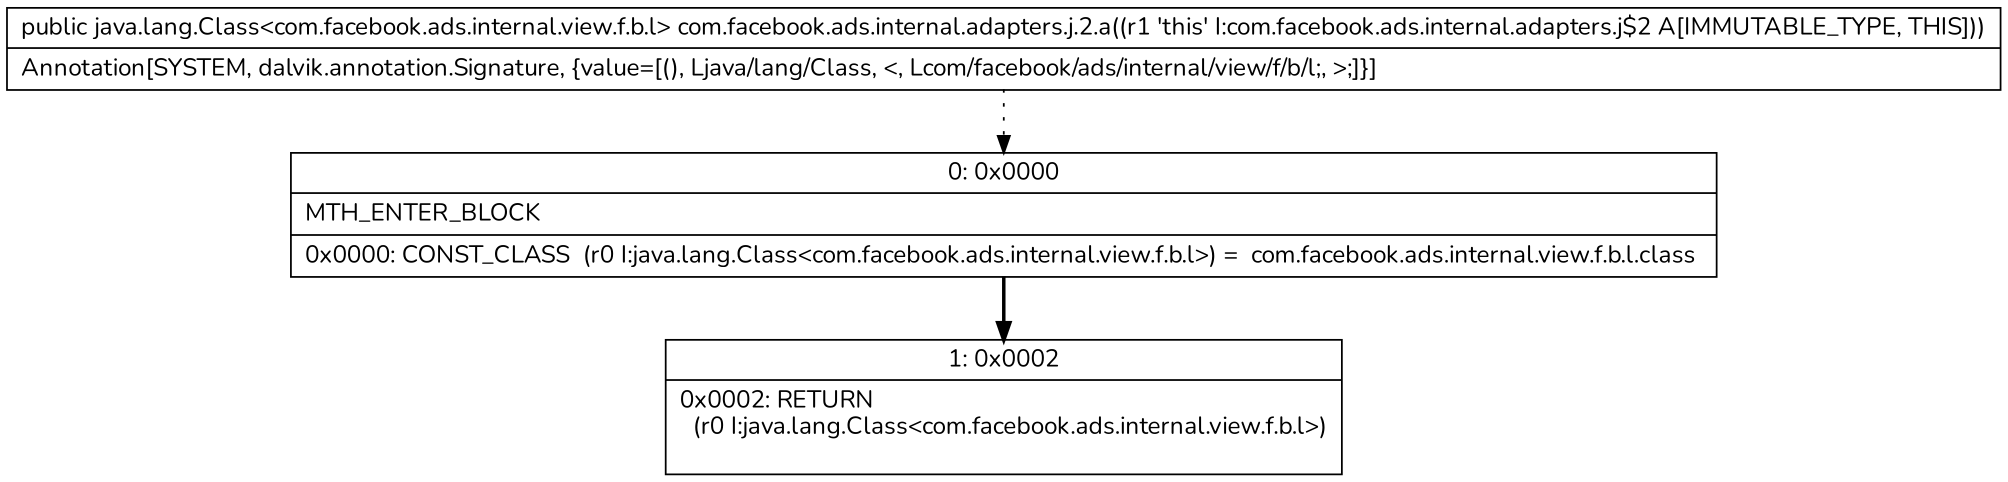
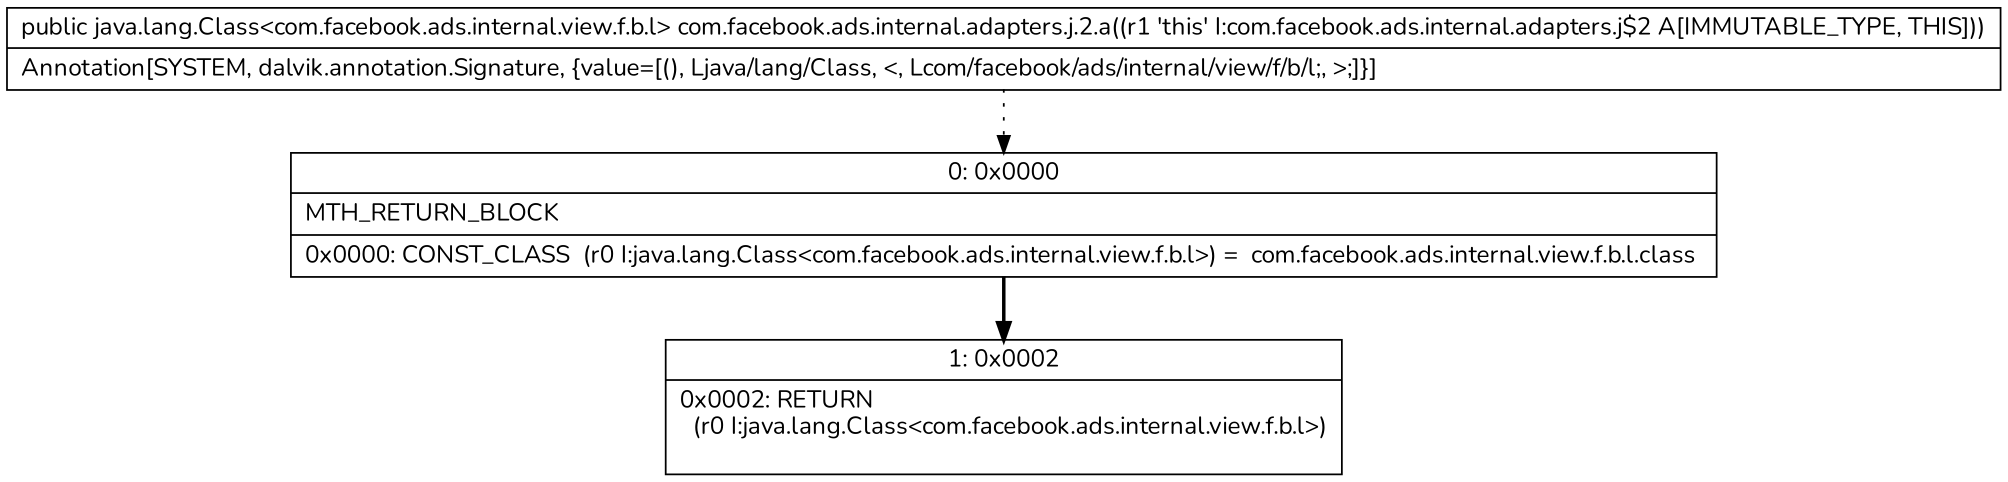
node "0: 0x0000": text "MTH_ENTER_BLOCK" -> "MTH_RETURN_BLOCK"
